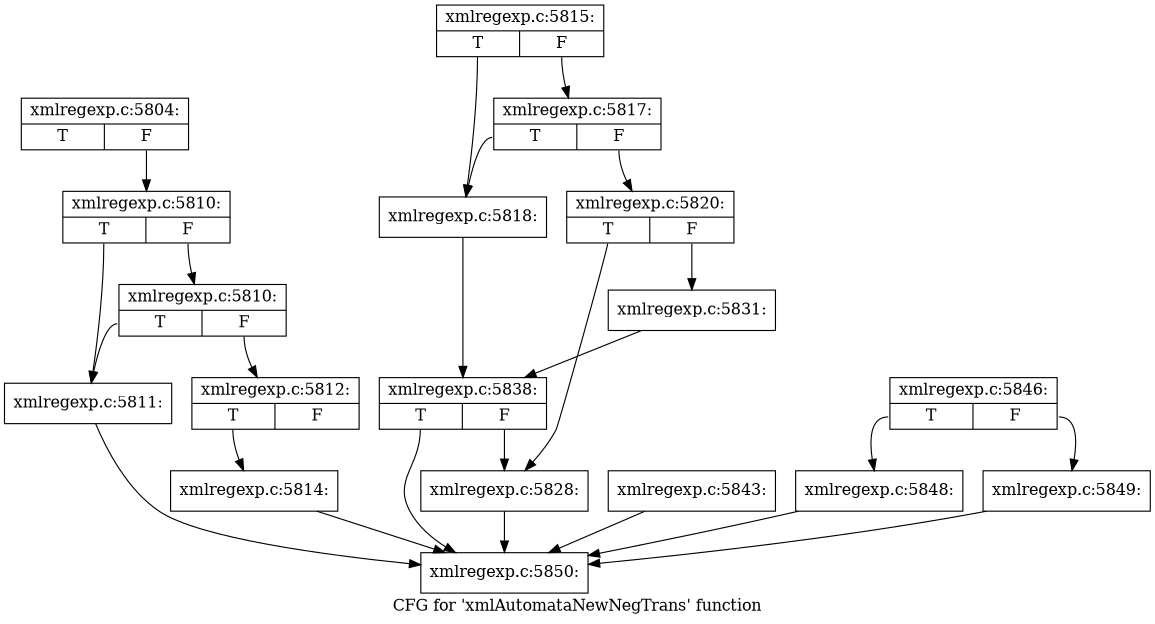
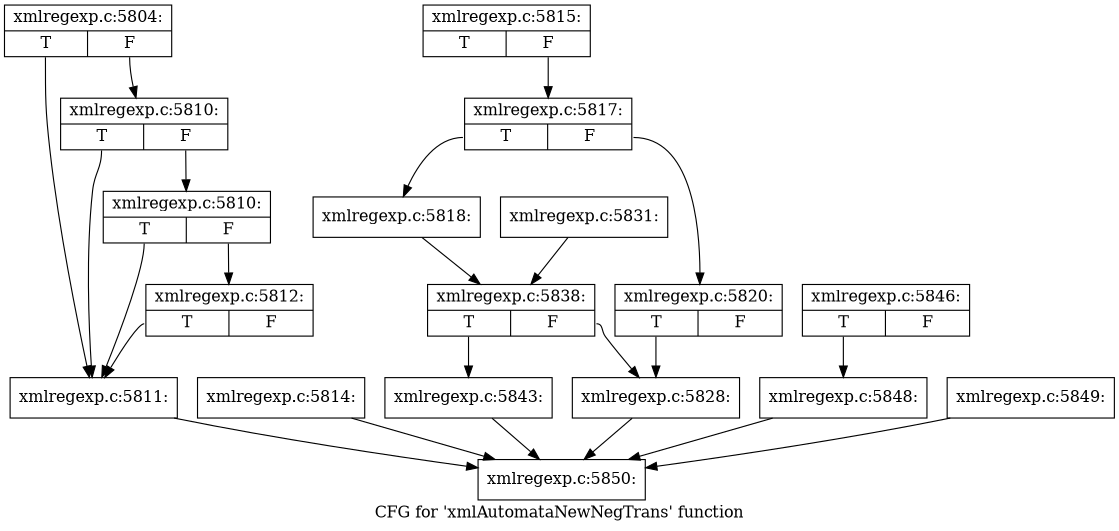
edge "xmlregexp.c:5815:" -> "xmlregexp.c:5818:": removed
edge "xmlregexp.c:5804:" -> "xmlregexp.c:5811:": added
edge "xmlregexp.c:5820:" -> "xmlregexp.c:5831:": removed
edge "xmlregexp.c:5846:" -> "xmlregexp.c:5849:": removed
edge "xmlregexp.c:5812:" -> "xmlregexp.c:5814:": now "xmlregexp.c:5812:" -> "xmlregexp.c:5811:"
edge "xmlregexp.c:5838:" -> "xmlregexp.c:5850:": now "xmlregexp.c:5838:" -> "xmlregexp.c:5843:"
